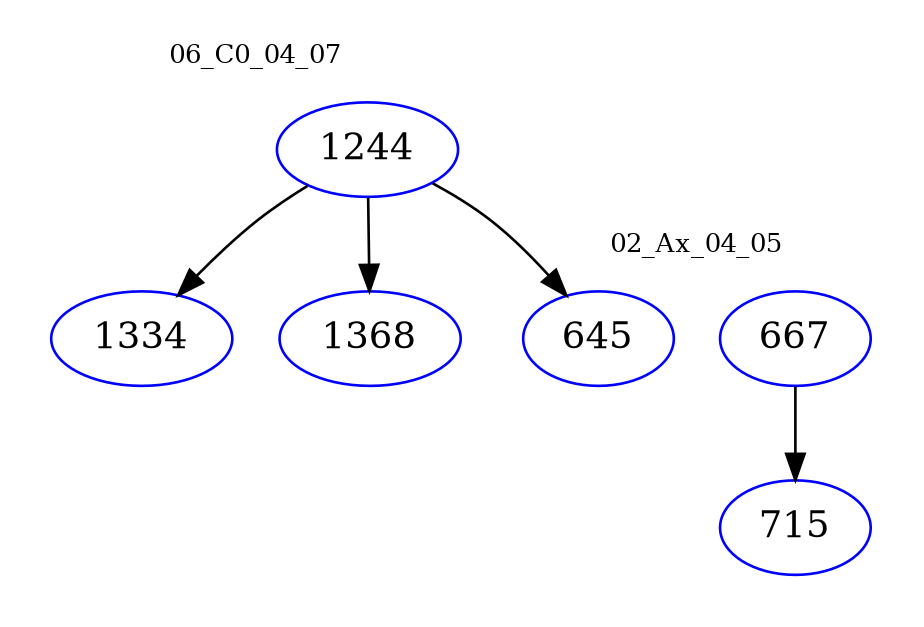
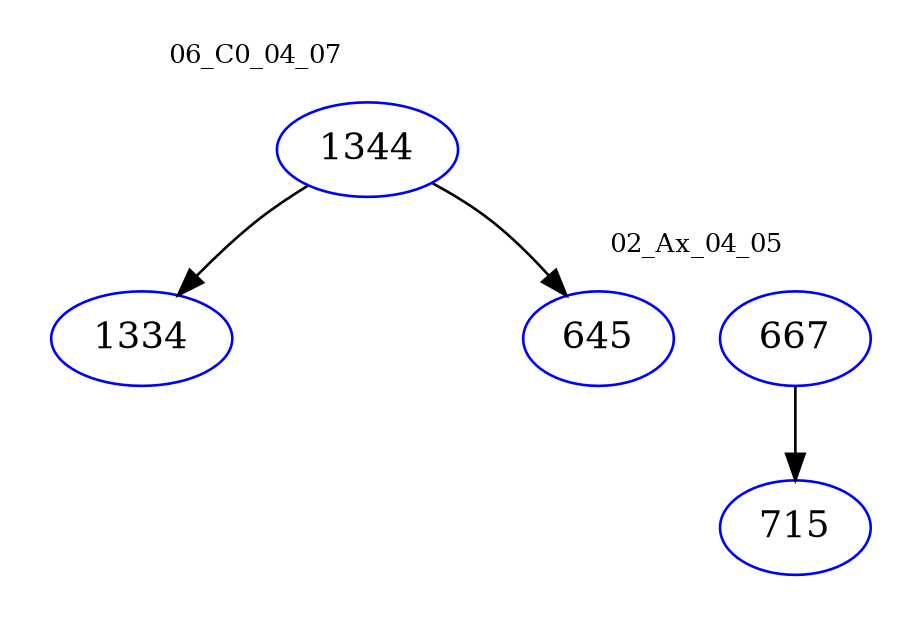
node "1244": label "1244" -> "1344"
node "1368": removed
